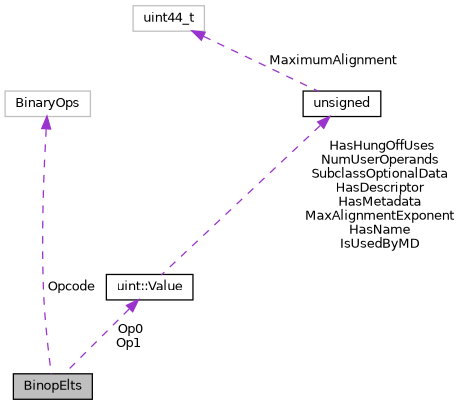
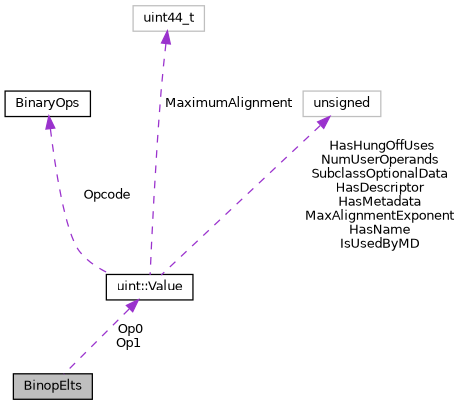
edge "unsigned" -> "uint44_t": now "uint::Value" -> "uint44_t"
node "BinaryOps": color grey75 -> black
node "unsigned": color black -> grey75
edge "BinopElts" -> "BinaryOps": now "uint::Value" -> "BinaryOps"
